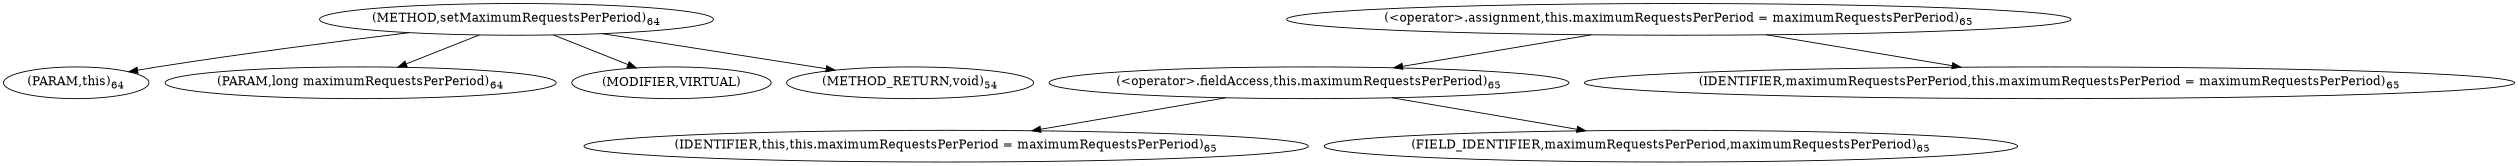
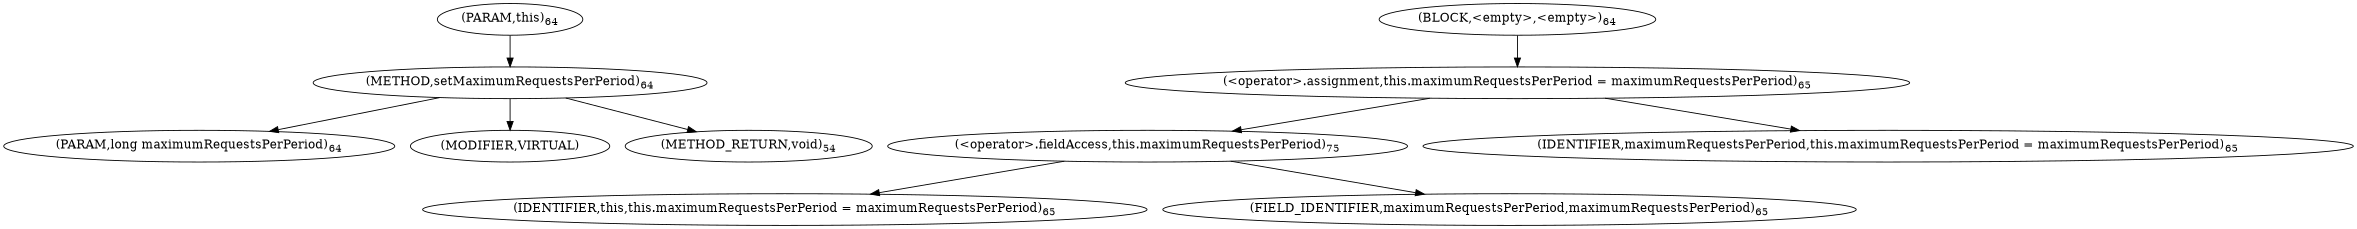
node "(BLOCK,<empty>,<empty>)": added
edge "(METHOD,setMaximumRequestsPerPeriod)" -> "(PARAM,this)": reversed
node "(<operator>.fieldAccess,this.maximumRequestsPerPeriod)": text "65" -> "75"
